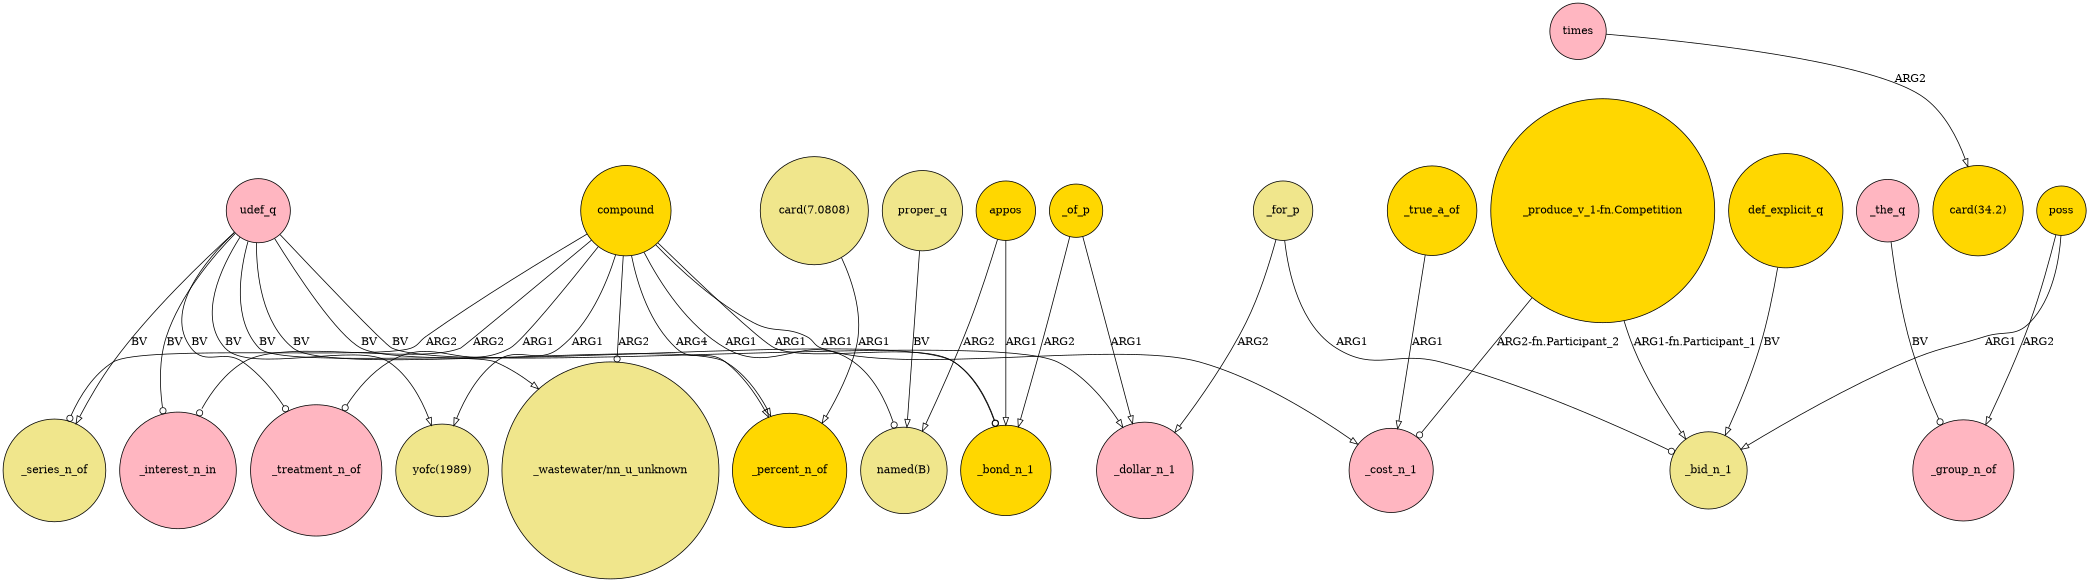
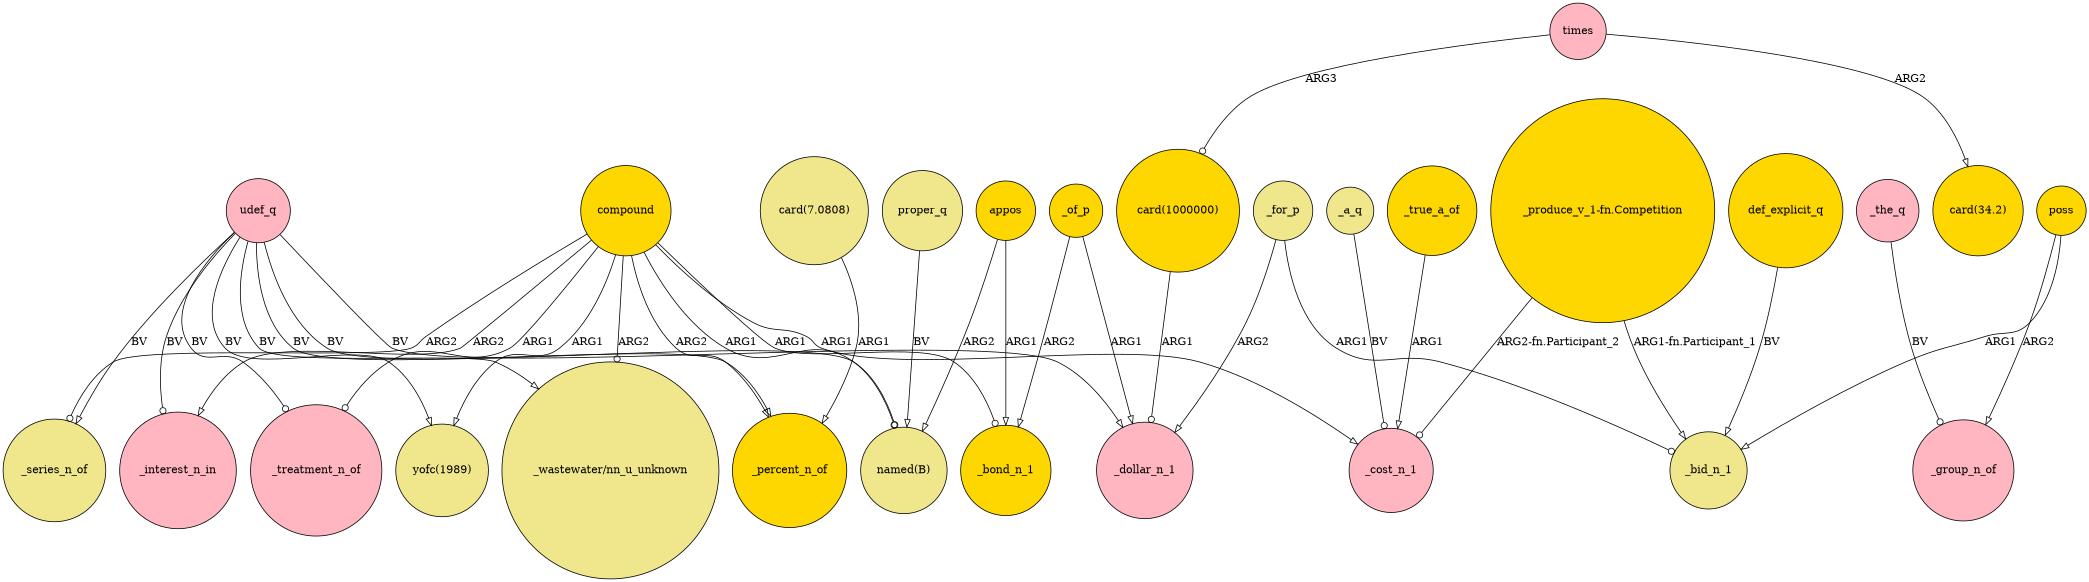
node "card(1000000)": added
node "_a_q": added
edge "compound" -> "_percent_n_of": label "ARG4" -> "ARG2"
edge "compound" -> "_interest_n_in": arrowhead odot -> onormal
edge "udef_q" -> "_bond_n_1": now "udef_q" -> "named(B)"
